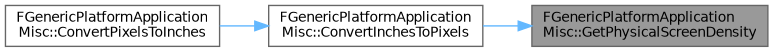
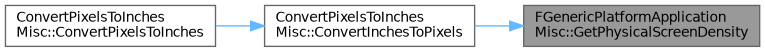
node "FGenericPlatformApplication Misc::ConvertPixelsToInches": label "FGenericPlatformApplication Misc::ConvertPixelsToInches" -> "ConvertPixelsToInches Misc::ConvertPixelsToInches"
node "FGenericPlatformApplication Misc::ConvertInchesToPixels": label "FGenericPlatformApplication Misc::ConvertInchesToPixels" -> "ConvertPixelsToInches Misc::ConvertInchesToPixels"
